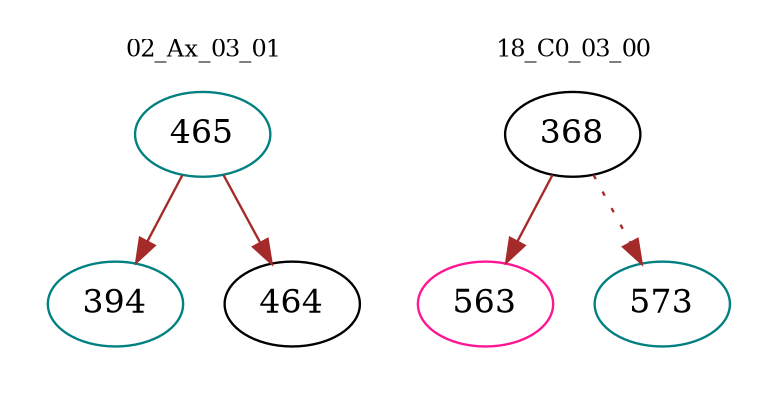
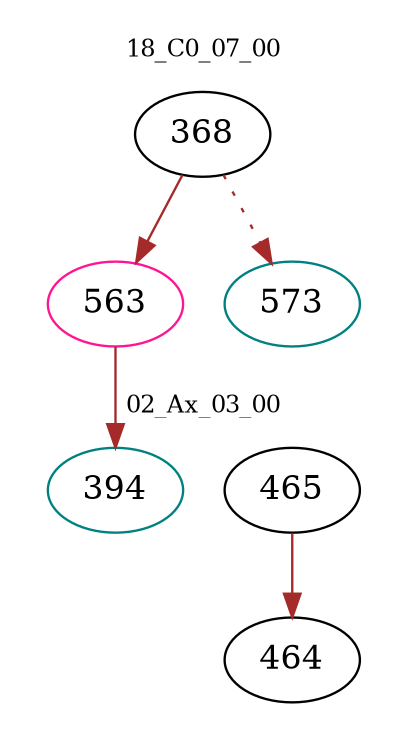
cluster "02_Ax_03_01": label "02_Ax_03_01" -> "02_Ax_03_00"
cluster "18_C0_03_00": label "18_C0_03_00" -> "18_C0_07_00"
node "465": color teal -> black
edge "465" -> "394": now "563" -> "394"
